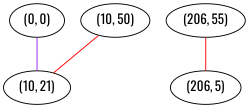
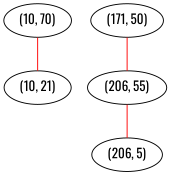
node "(0, 0)": removed
node "(10, 50)": label "(10, 50)" -> "(10, 70)"
node "(171, 50)": added
